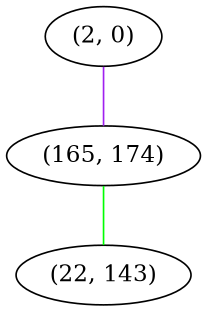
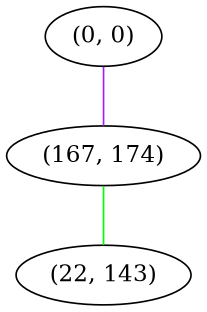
node "(2, 0)": label "(2, 0)" -> "(0, 0)"
node "(165, 174)": label "(165, 174)" -> "(167, 174)"
